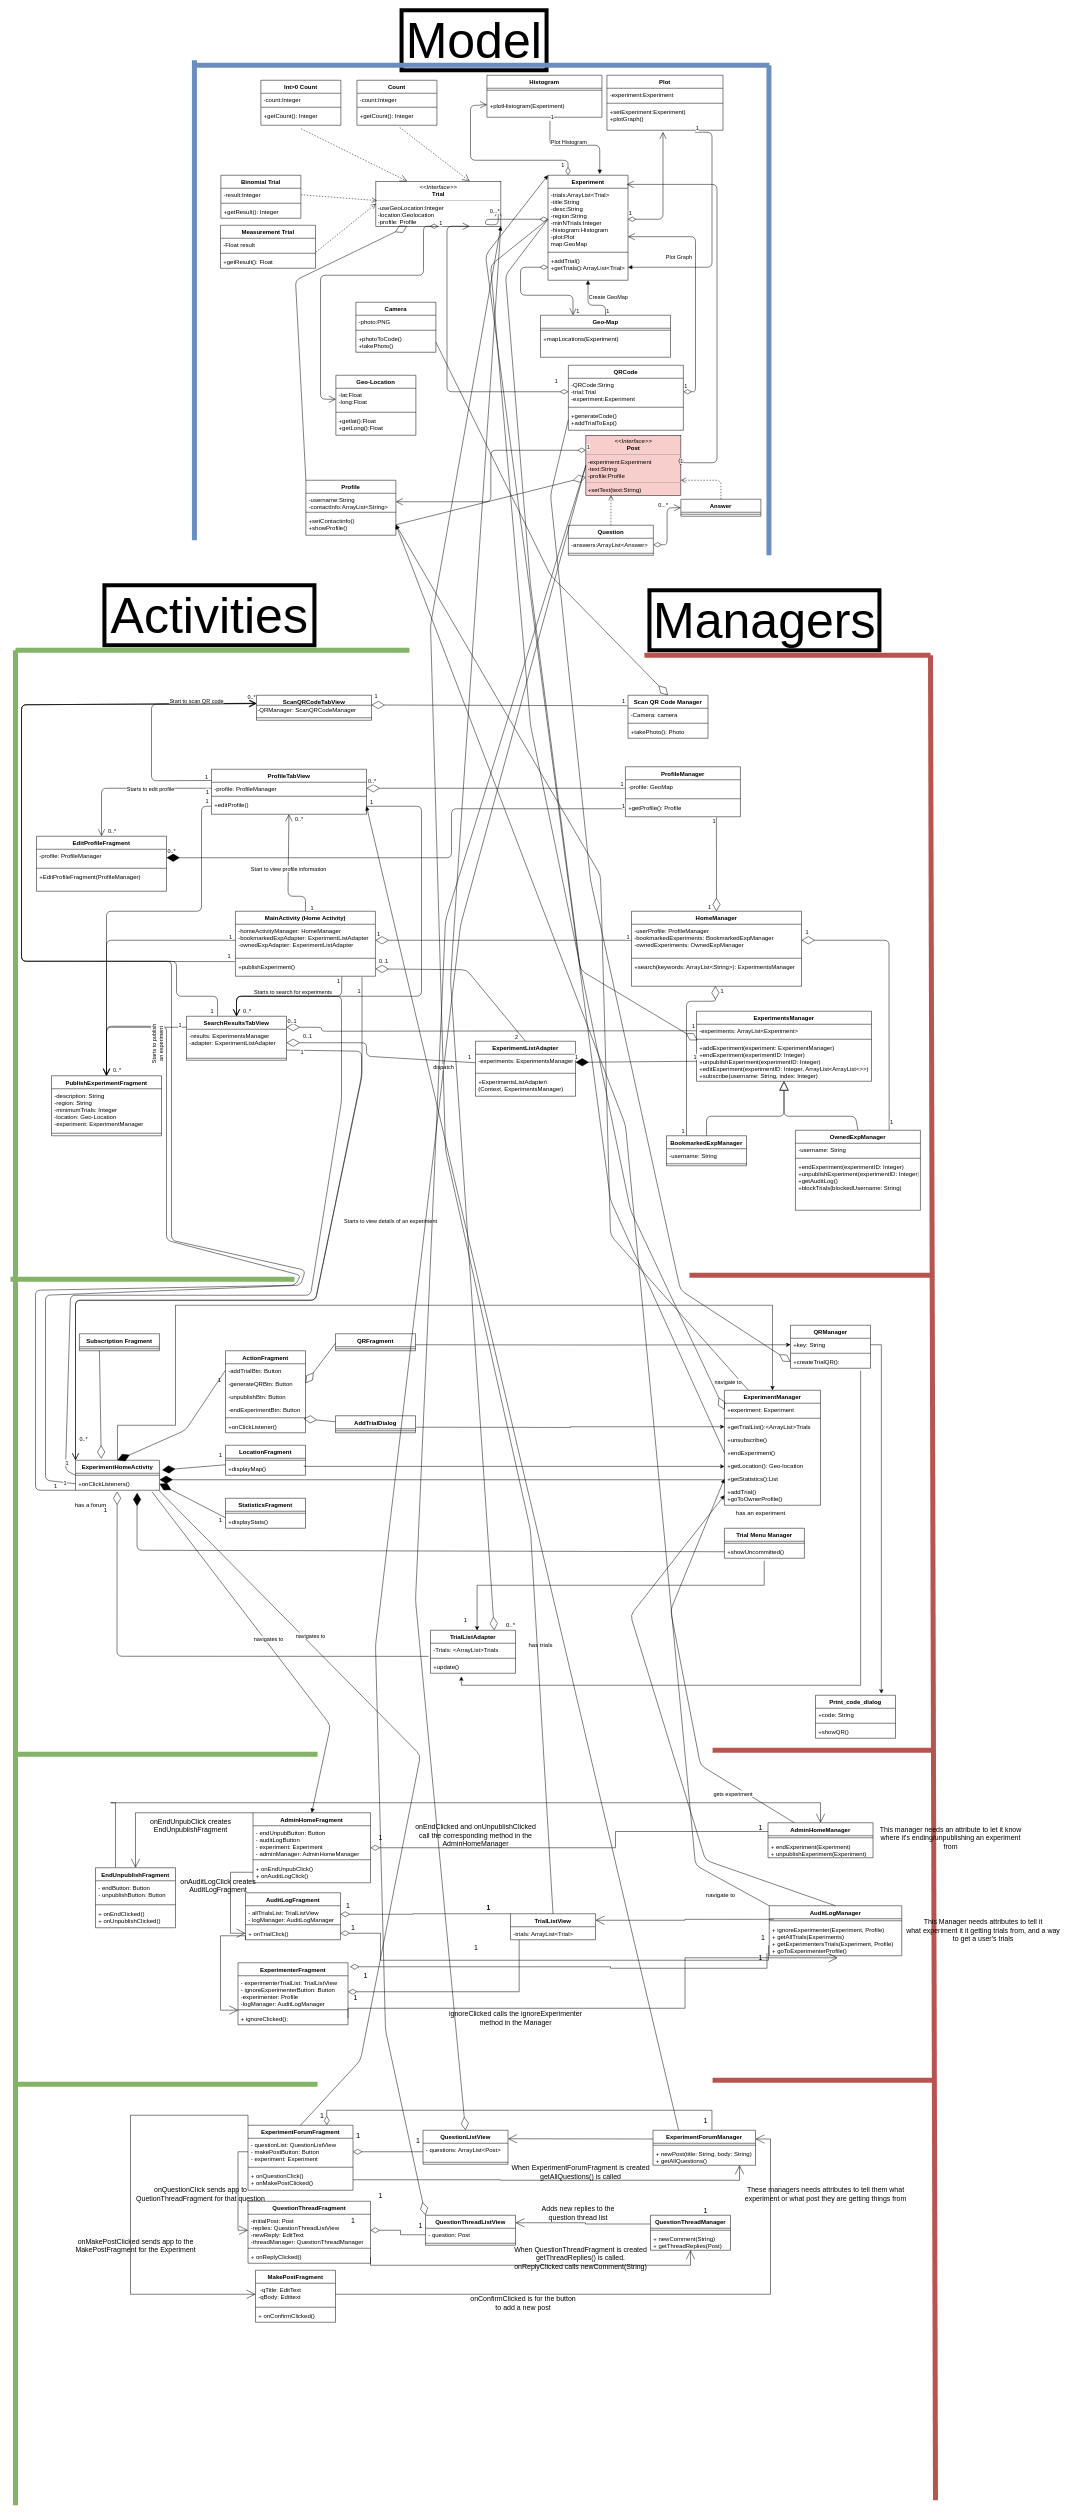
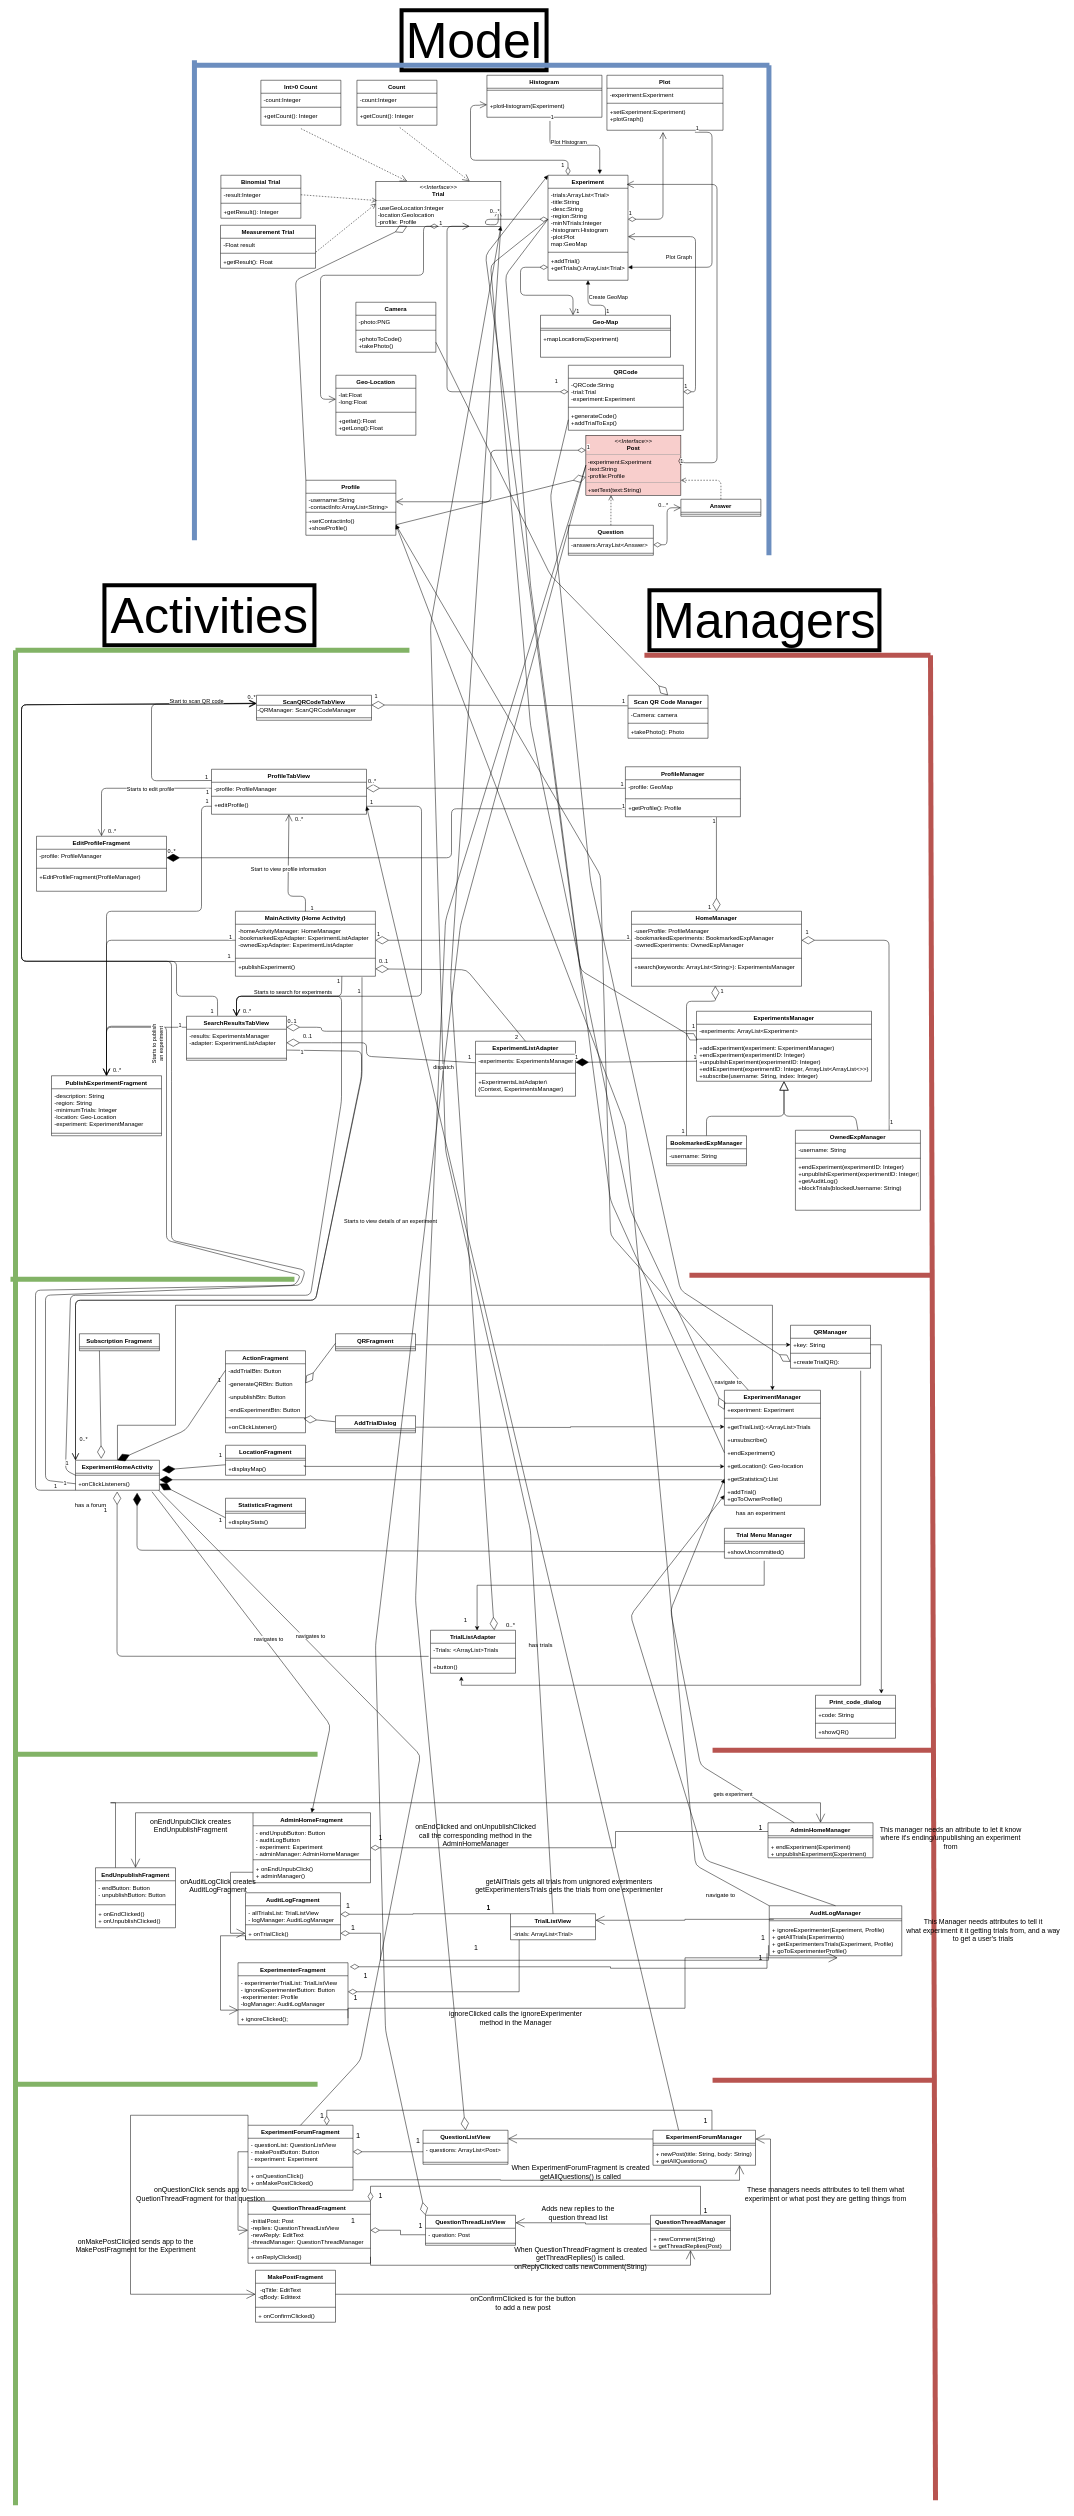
node "+update()": label "+update()" -> "+button()"
node "+ onEndUnpubClick() + onAuditLogClick()": label "+ onEndUnpubClick() + onAuditLogClick()" -> "+ onEndUnpubClick() + adminManager()"
node "getAllTrials gets all trials from unignored exerimenters getExperimentersTrials gets the trials from one experimenter": added
edge "QuestionThreadManager" -> "QuestionThreadFragment": added
